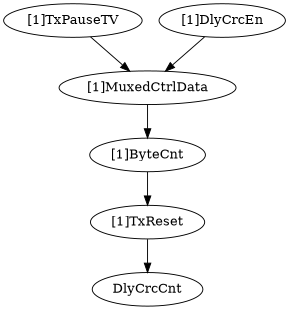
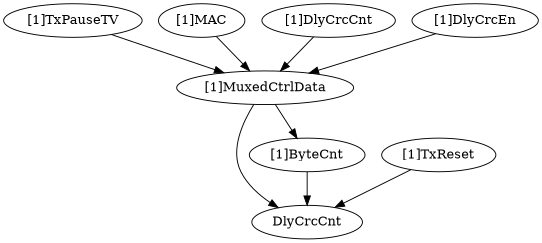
node "[1]MAC": added
node "[1]DlyCrcCnt": added
edge "[1]MuxedCtrlData" -> "DlyCrcCnt": added
edge "[1]ByteCnt" -> "[1]TxReset": now "[1]ByteCnt" -> "DlyCrcCnt"
